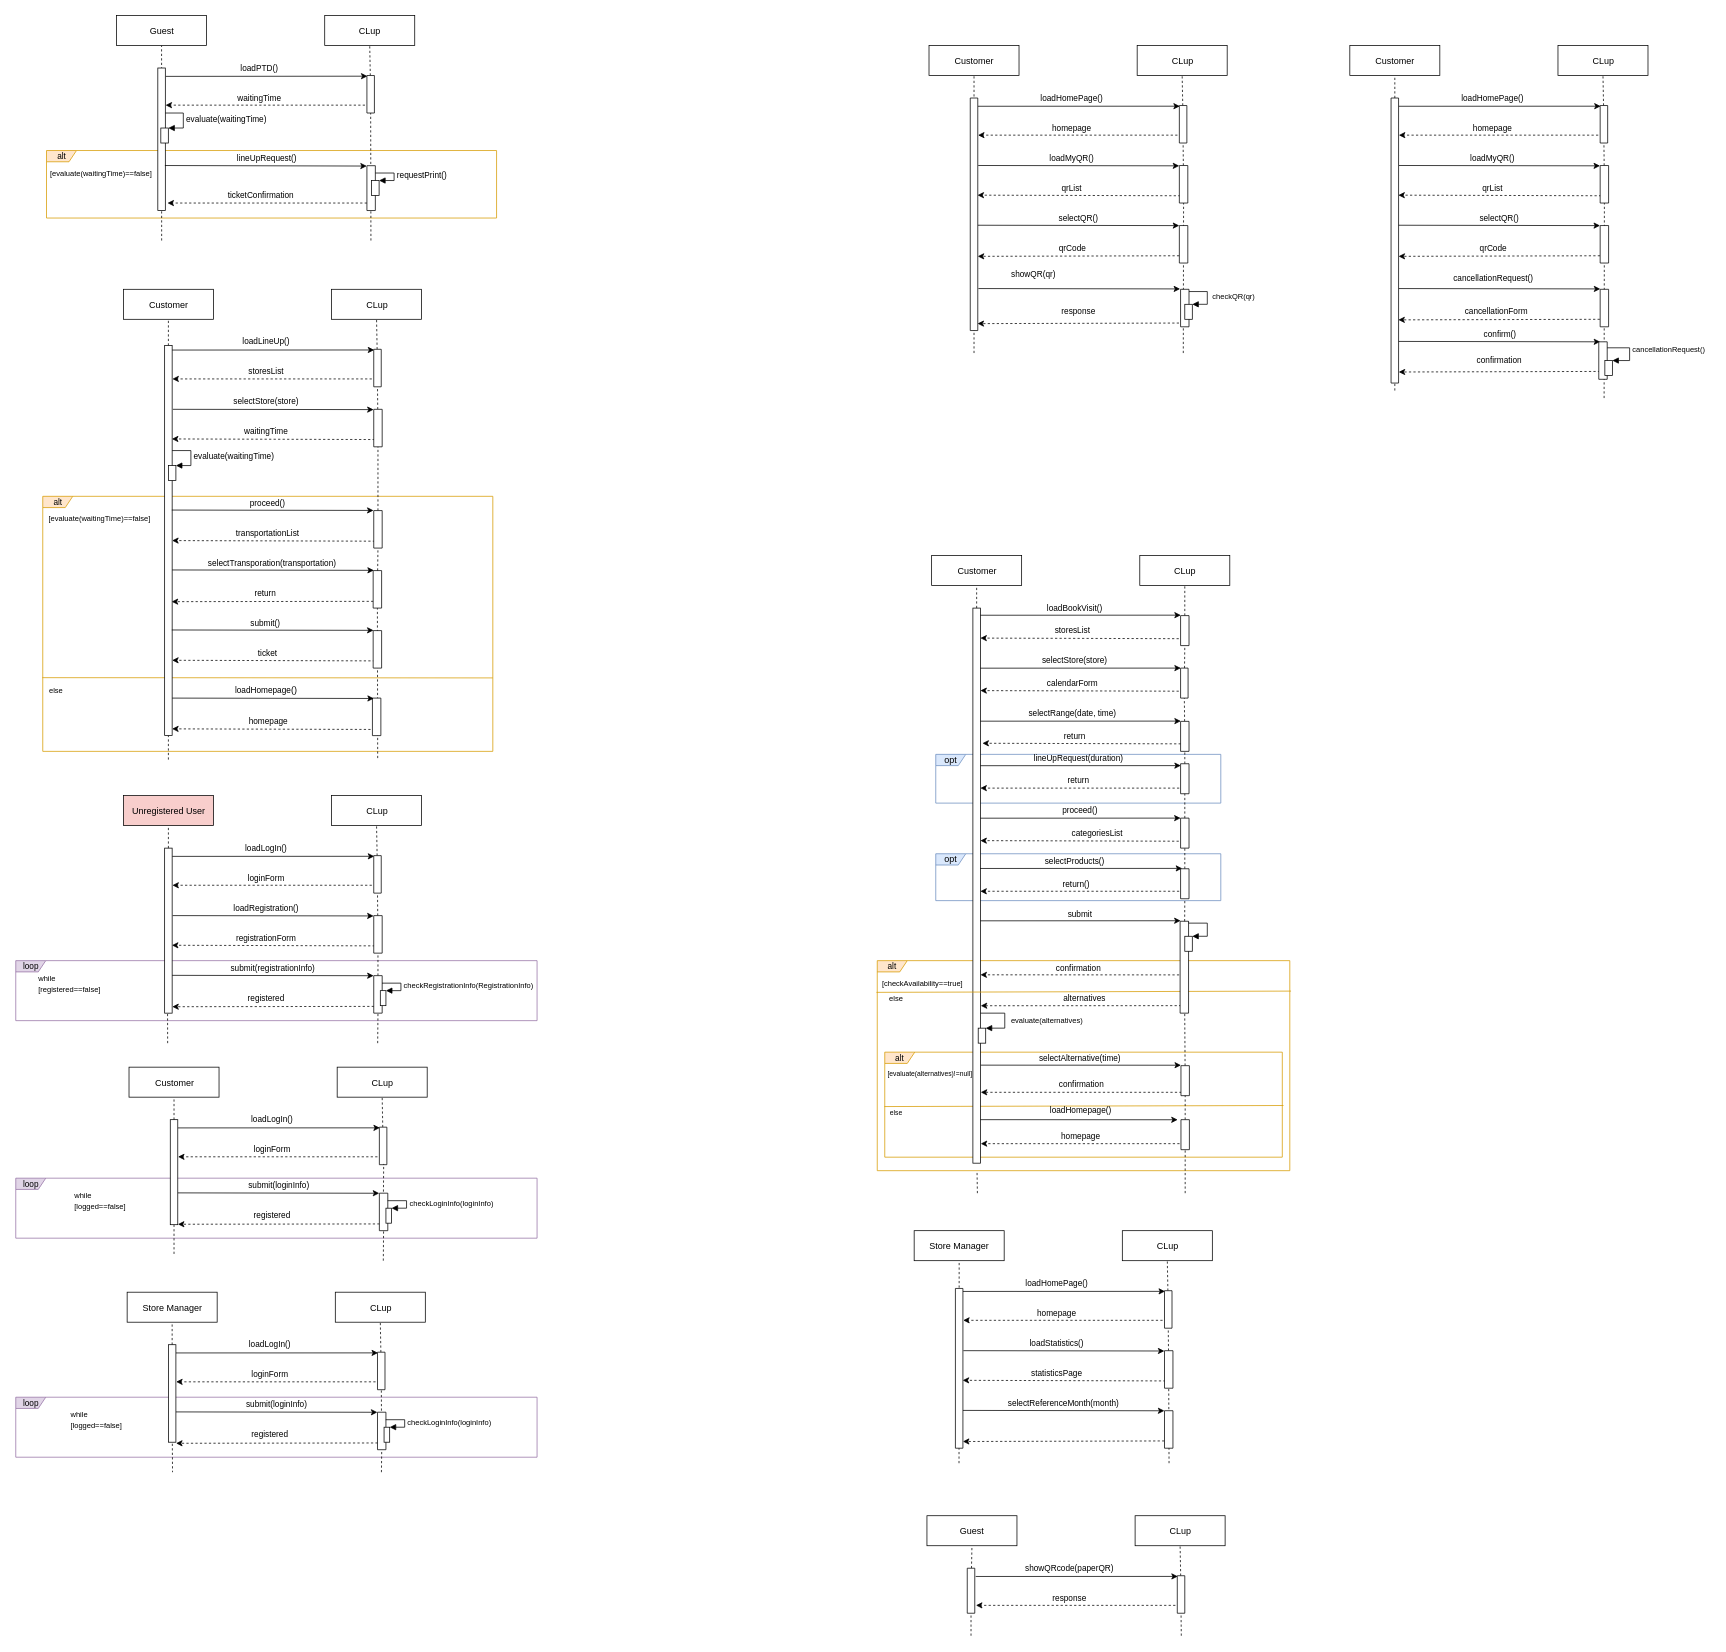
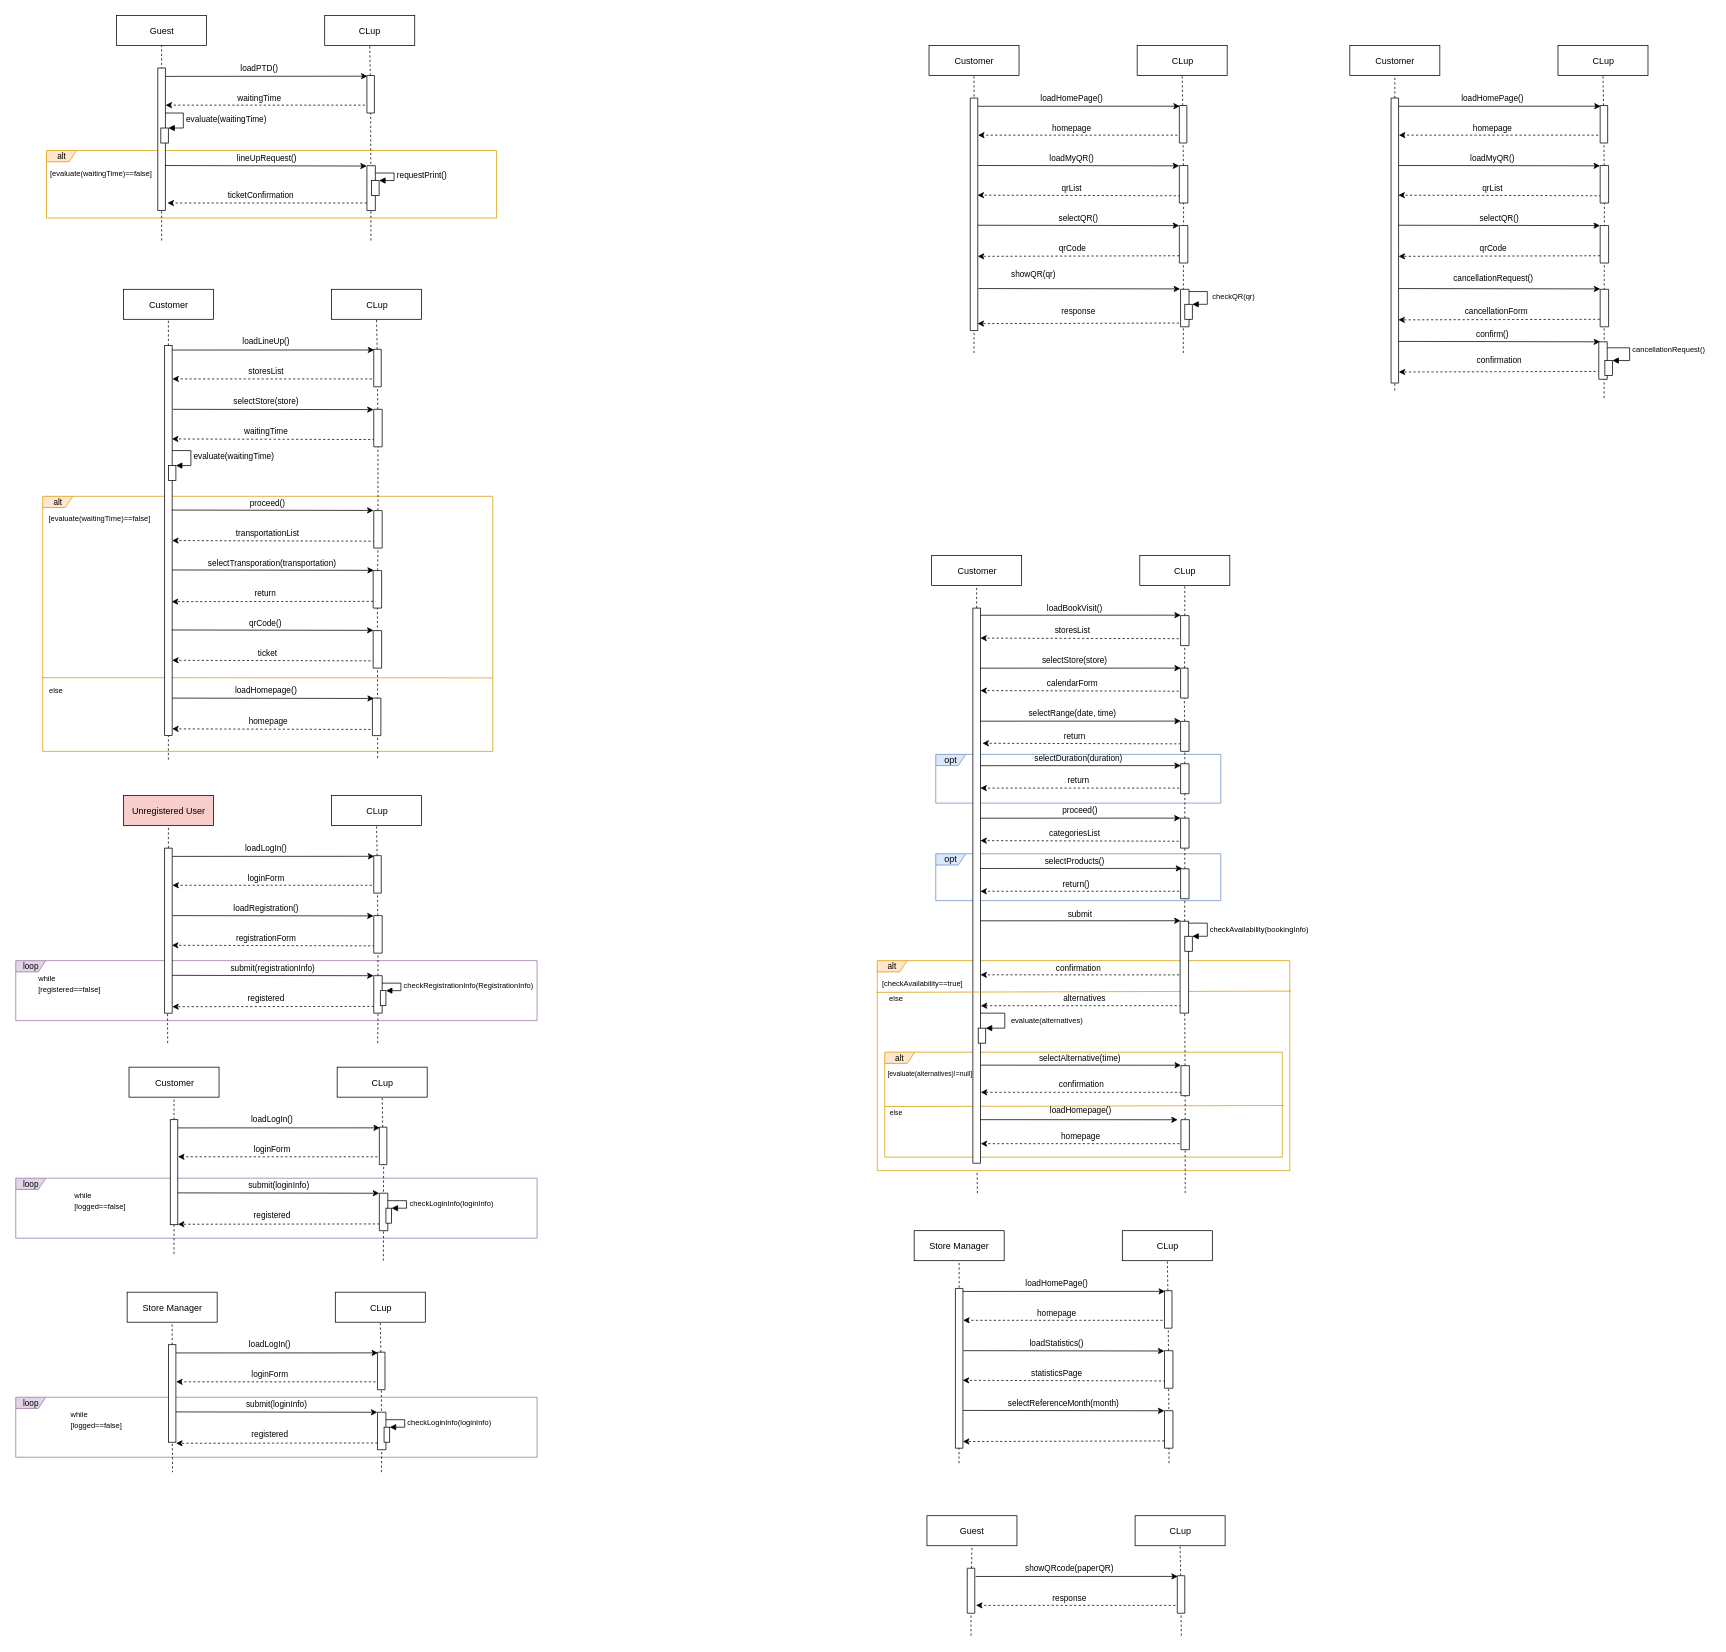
node "confirm()": moved (1500, 334) -> (1492, 334)
node "submit()": label "submit()" -> "qrCode()"
node "lineUpRequest(duration)": label "lineUpRequest(duration)" -> "selectDuration(duration)"
node "categoriesList": moved (1097, 833) -> (1074, 833)
node "checkAvailability(bookingInfo)": added
